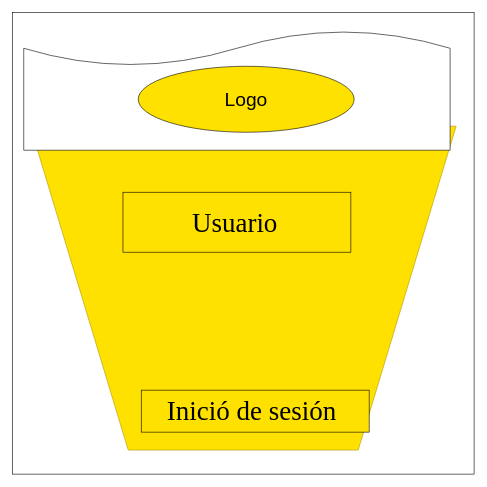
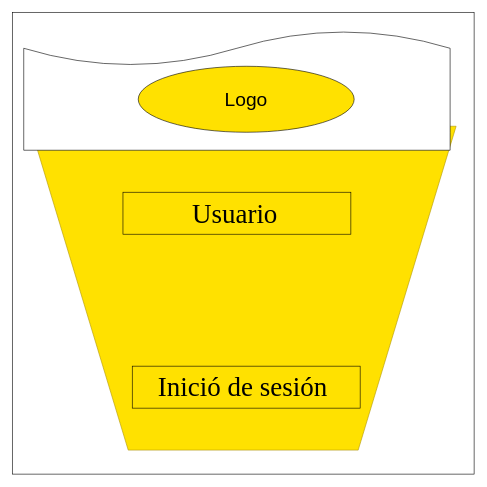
node "Usuario": size 228x60 -> 228x42
node "Inició de sesión": moved (255, 411) -> (246, 387)
